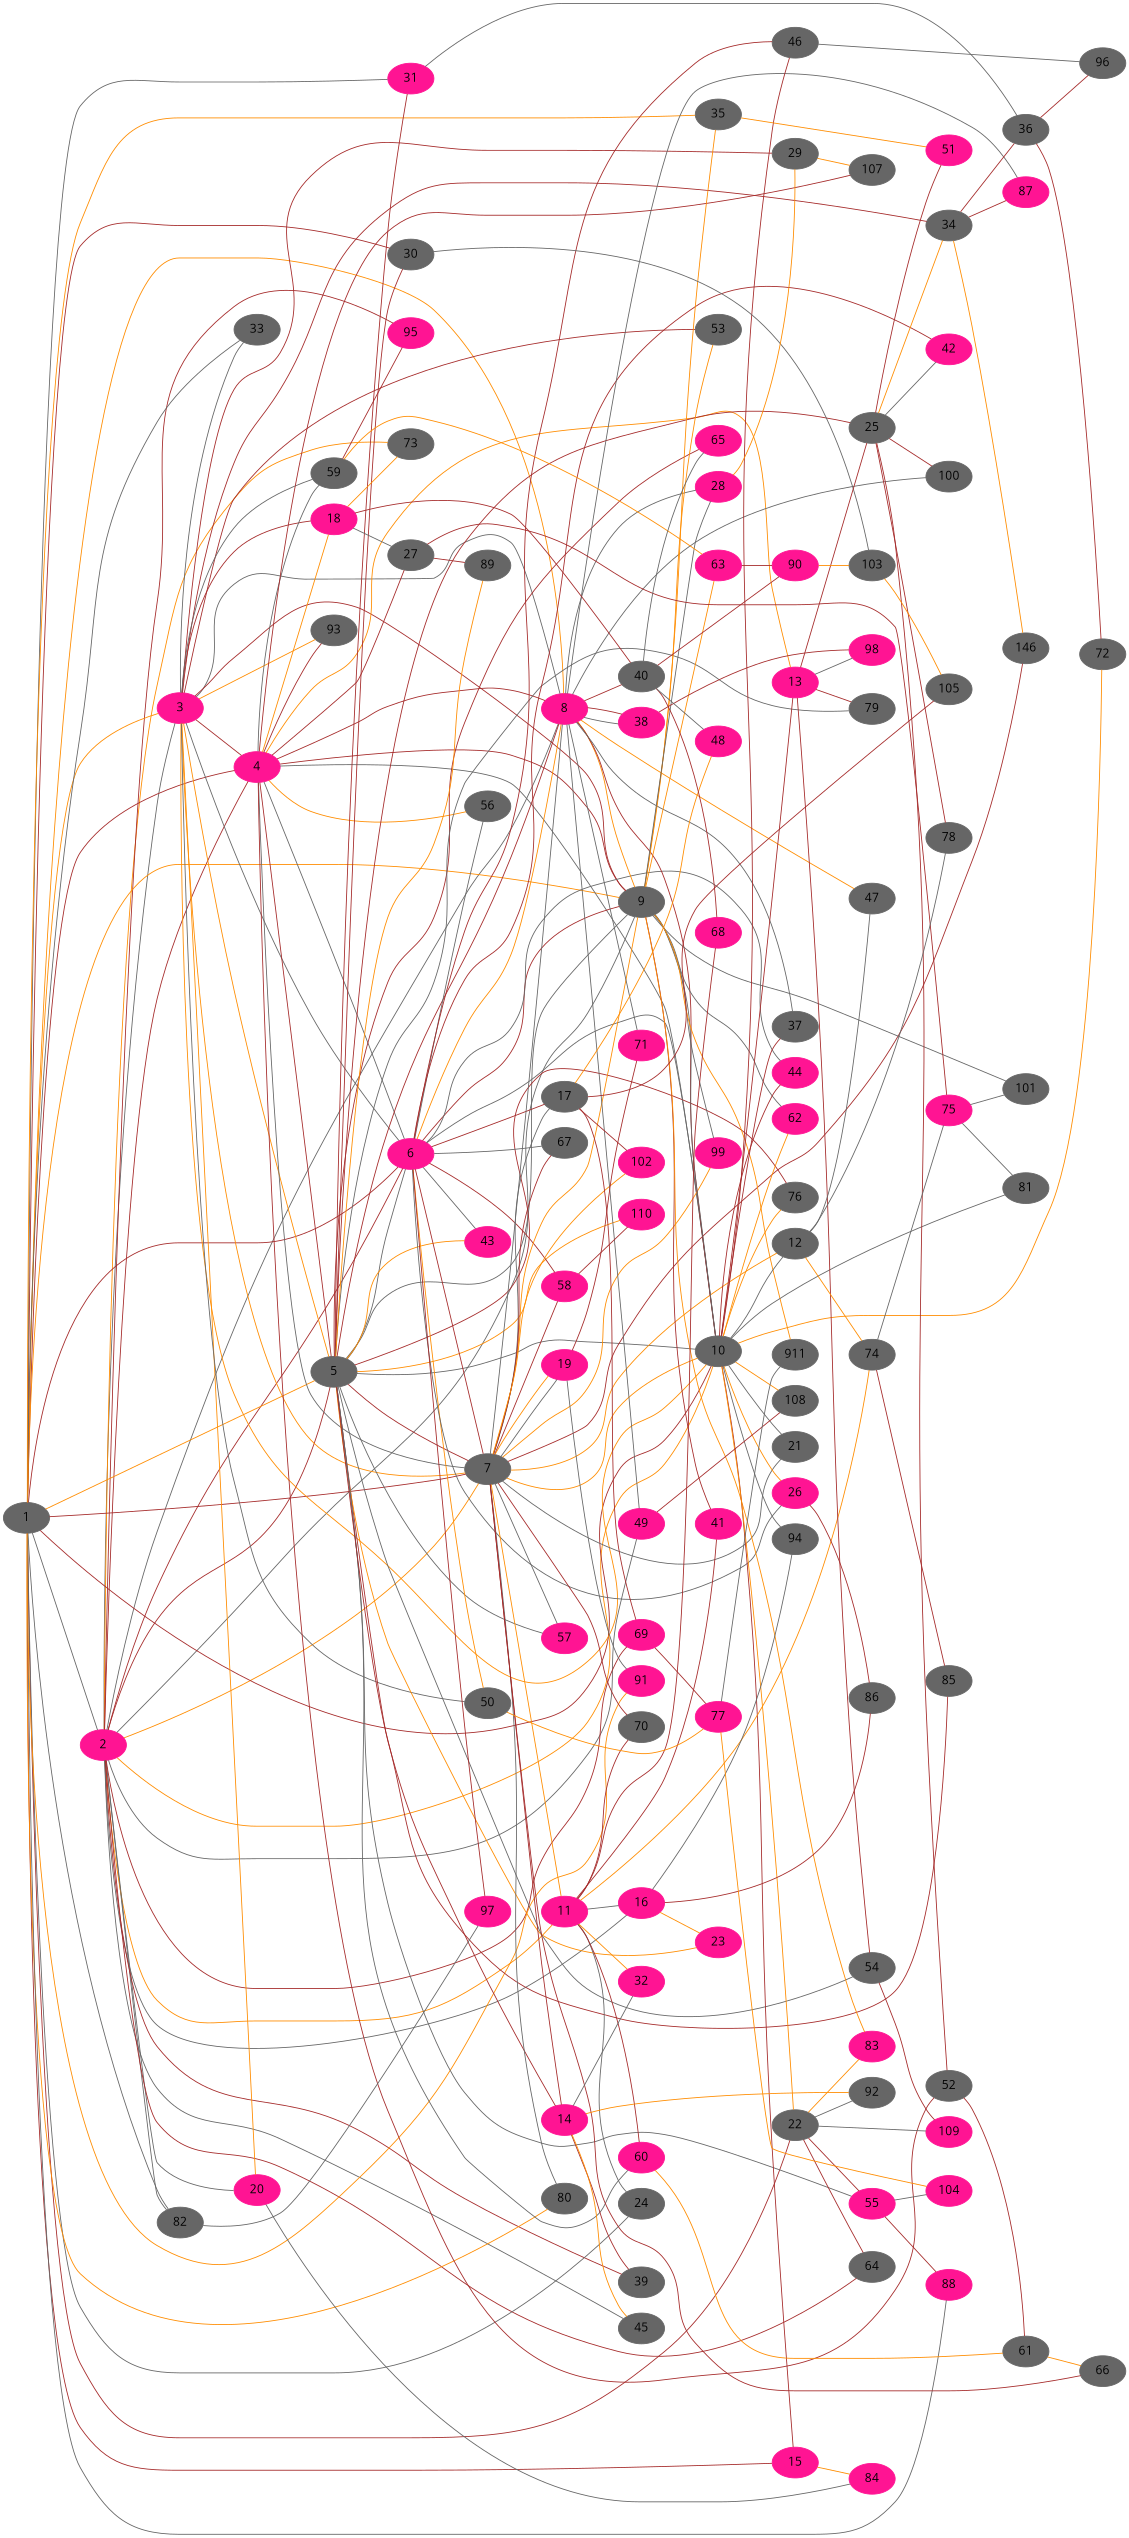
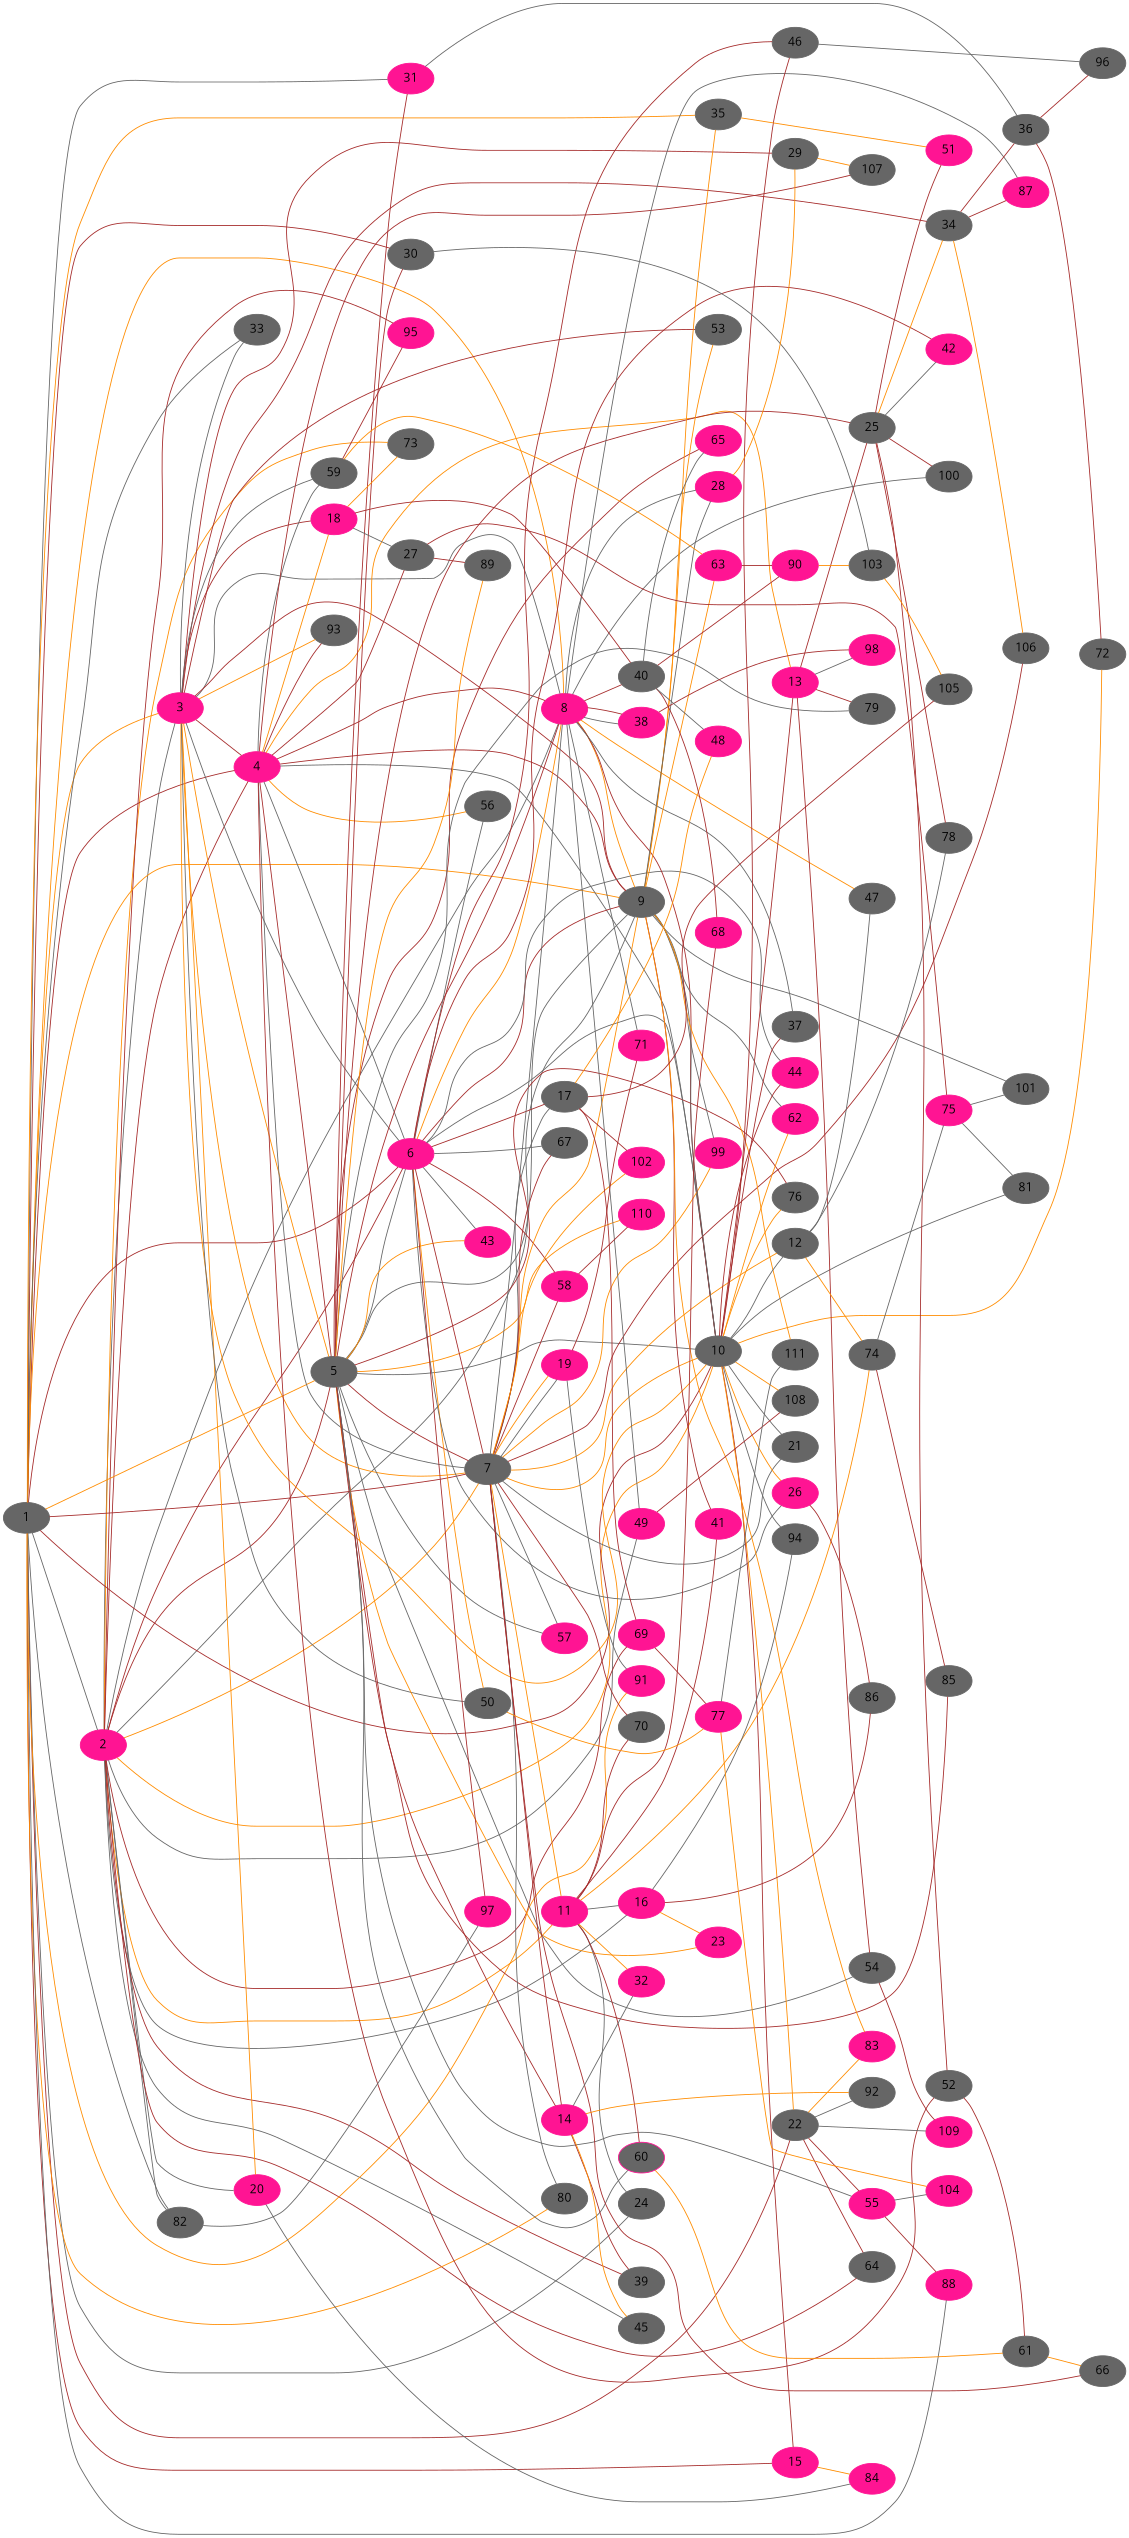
node "146": label "146" -> "106"
node "911": label "911" -> "111"
node "60": fillcolor deeppink -> gray40
